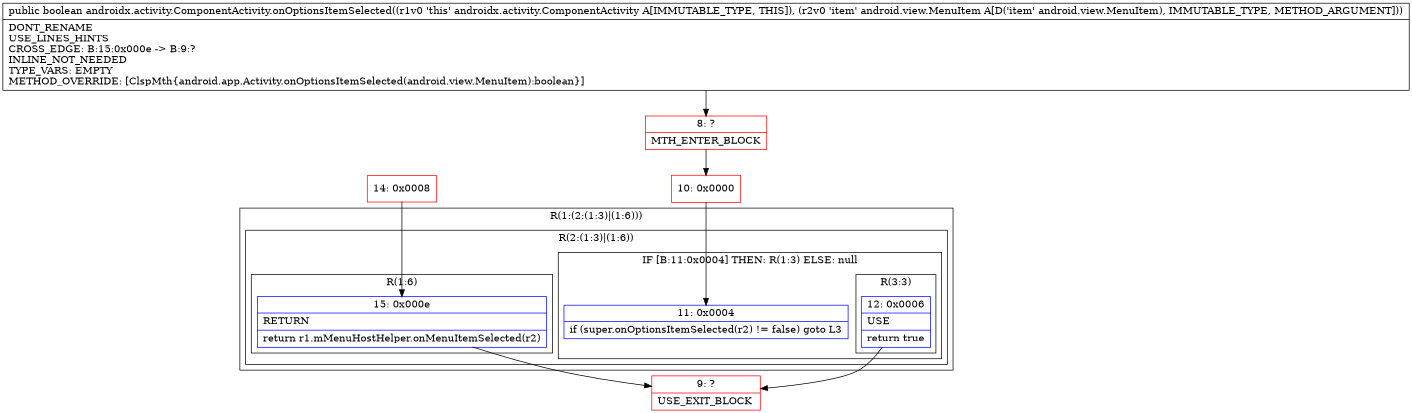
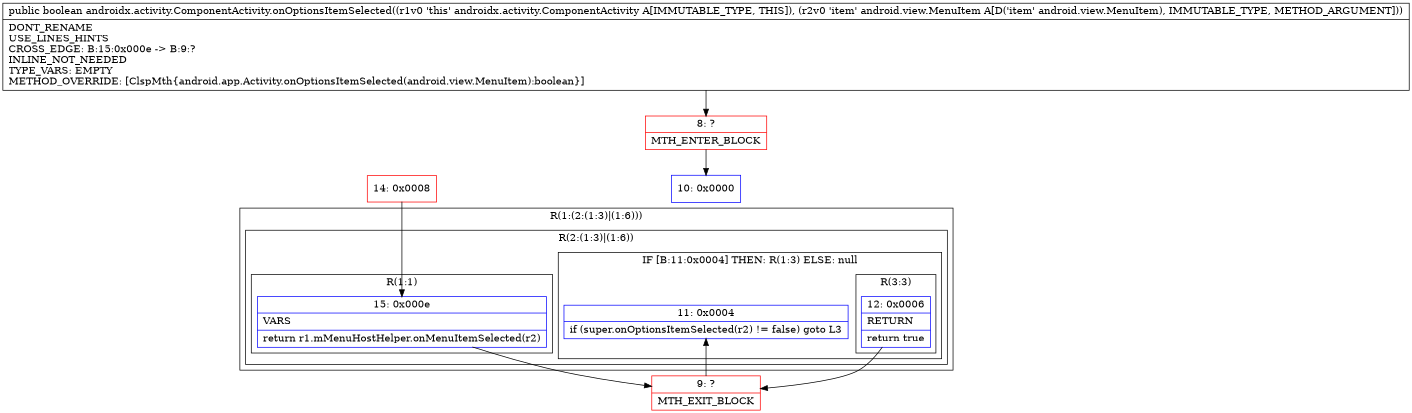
node "10: 0x0000": color red -> blue
edge "10: 0x0000" -> "11: 0x0004": now "9: ?" -> "11: 0x0004"
cluster "R(1:6)": label "R(1:6)" -> "R(1:1)"
node "15: 0x000e": text "RETURN" -> "VARS"
node "12: 0x0006": text "USE" -> "RETURN"
node "9: ?": text "USE_EXIT_BLOCK" -> "MTH_EXIT_BLOCK"
